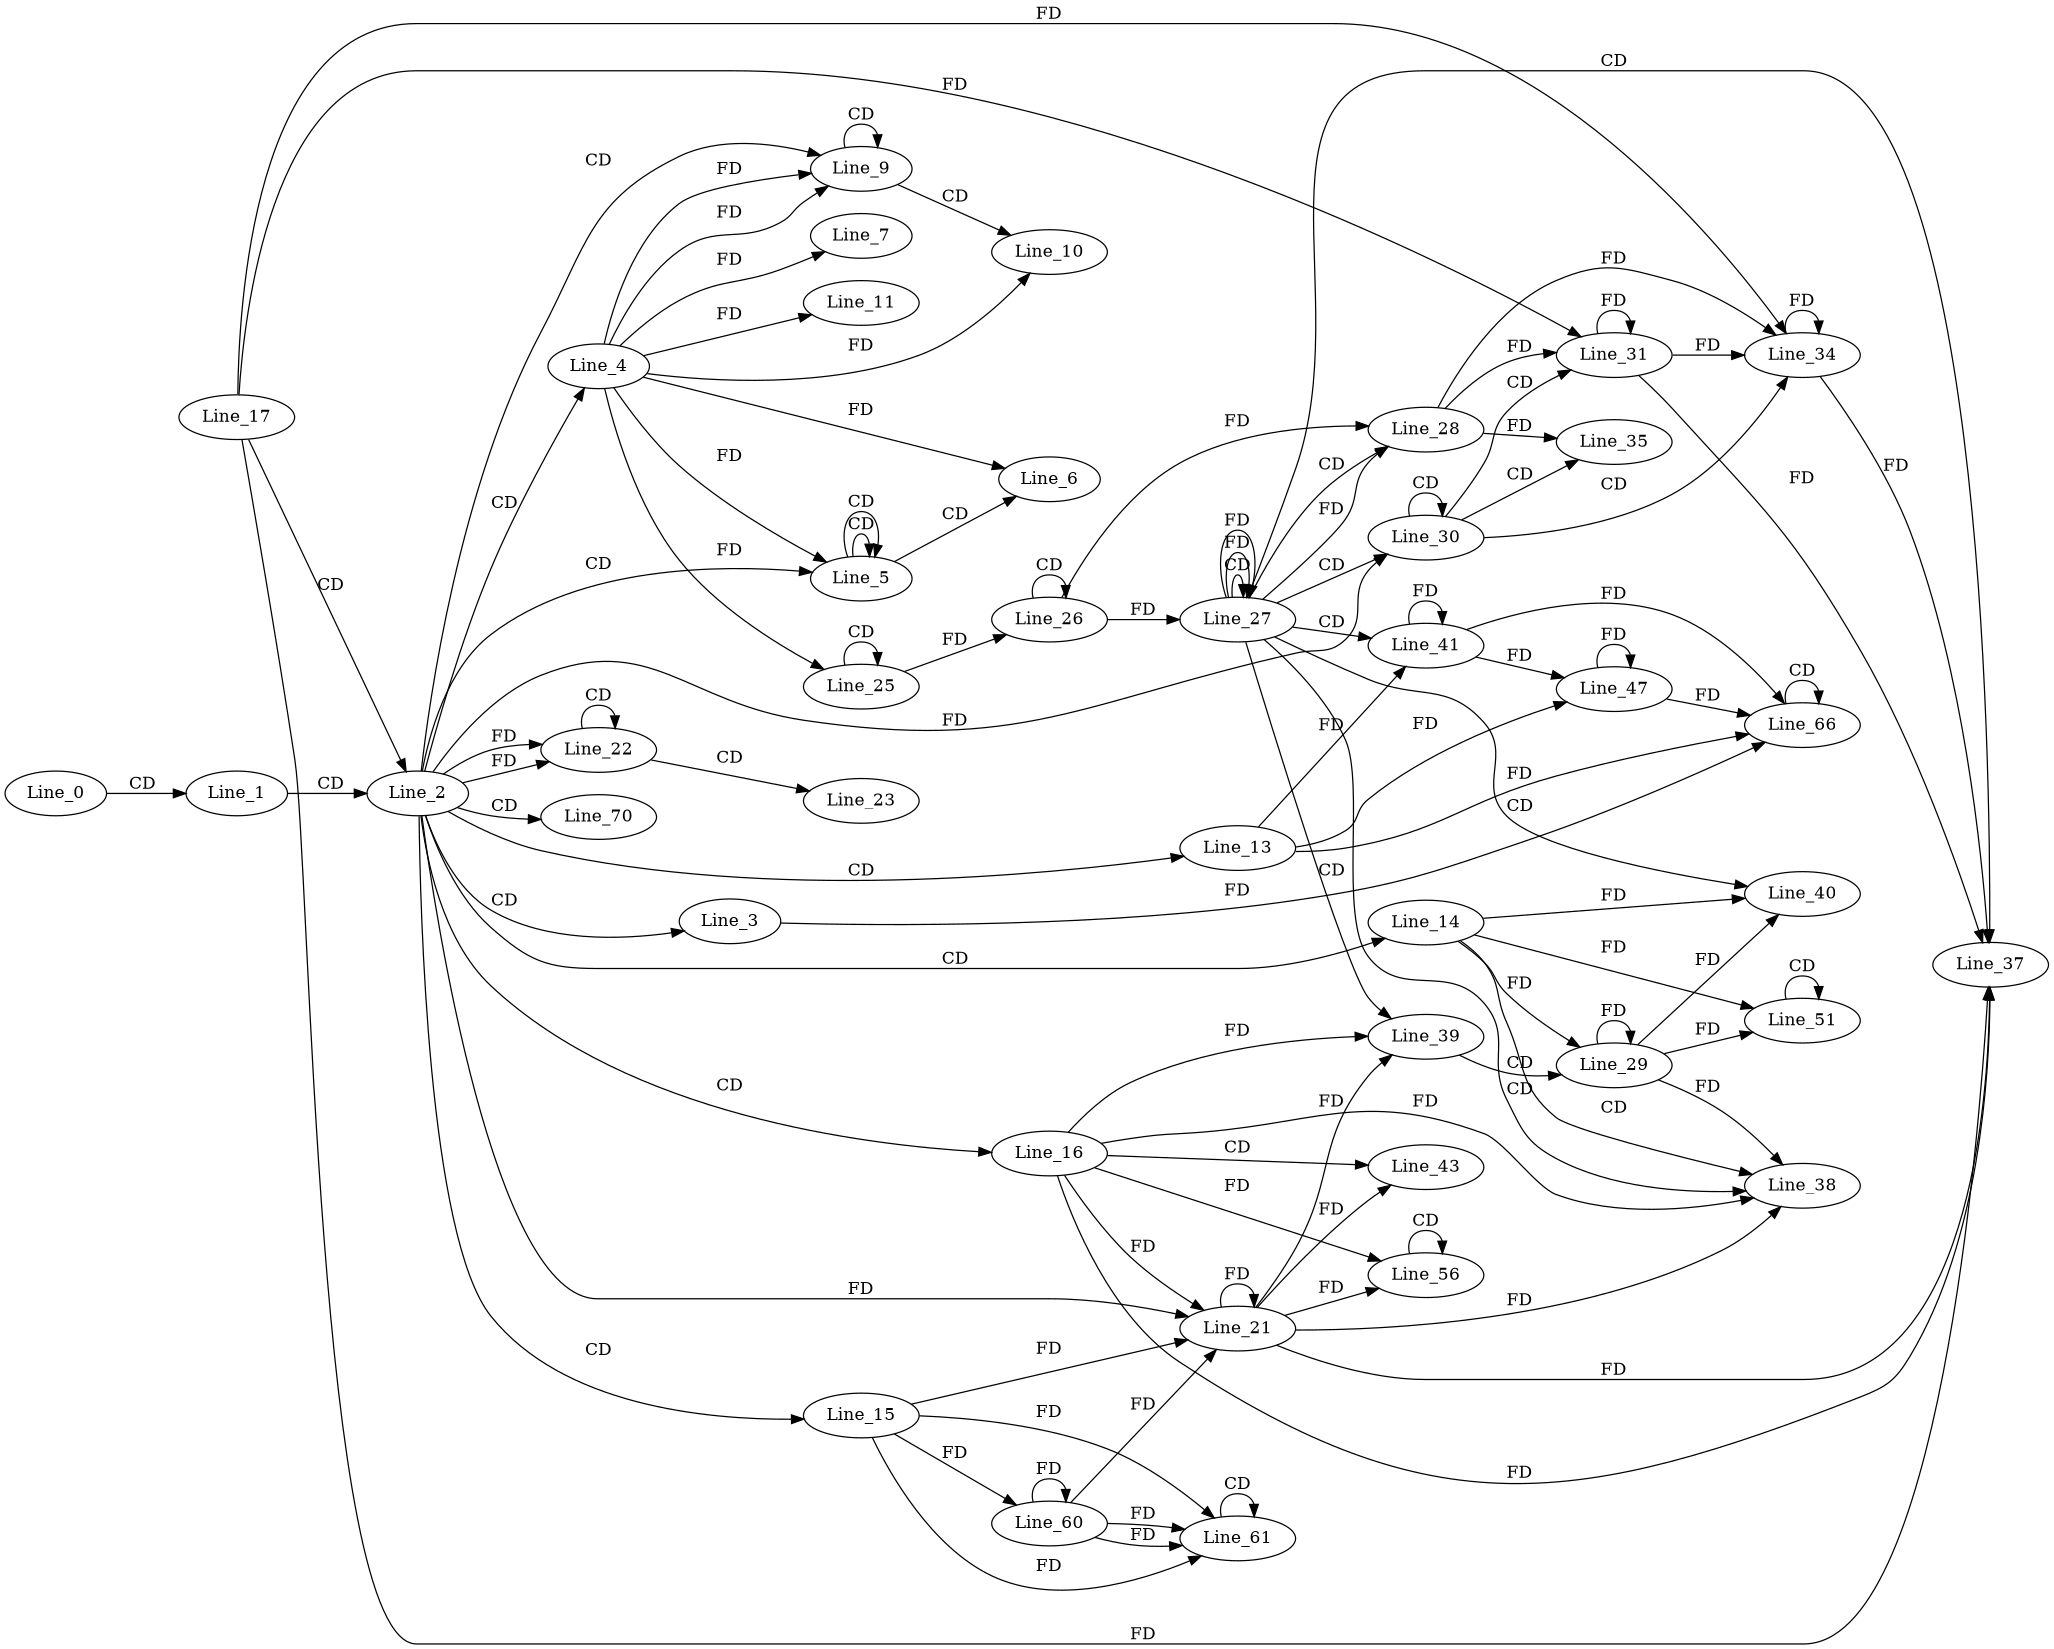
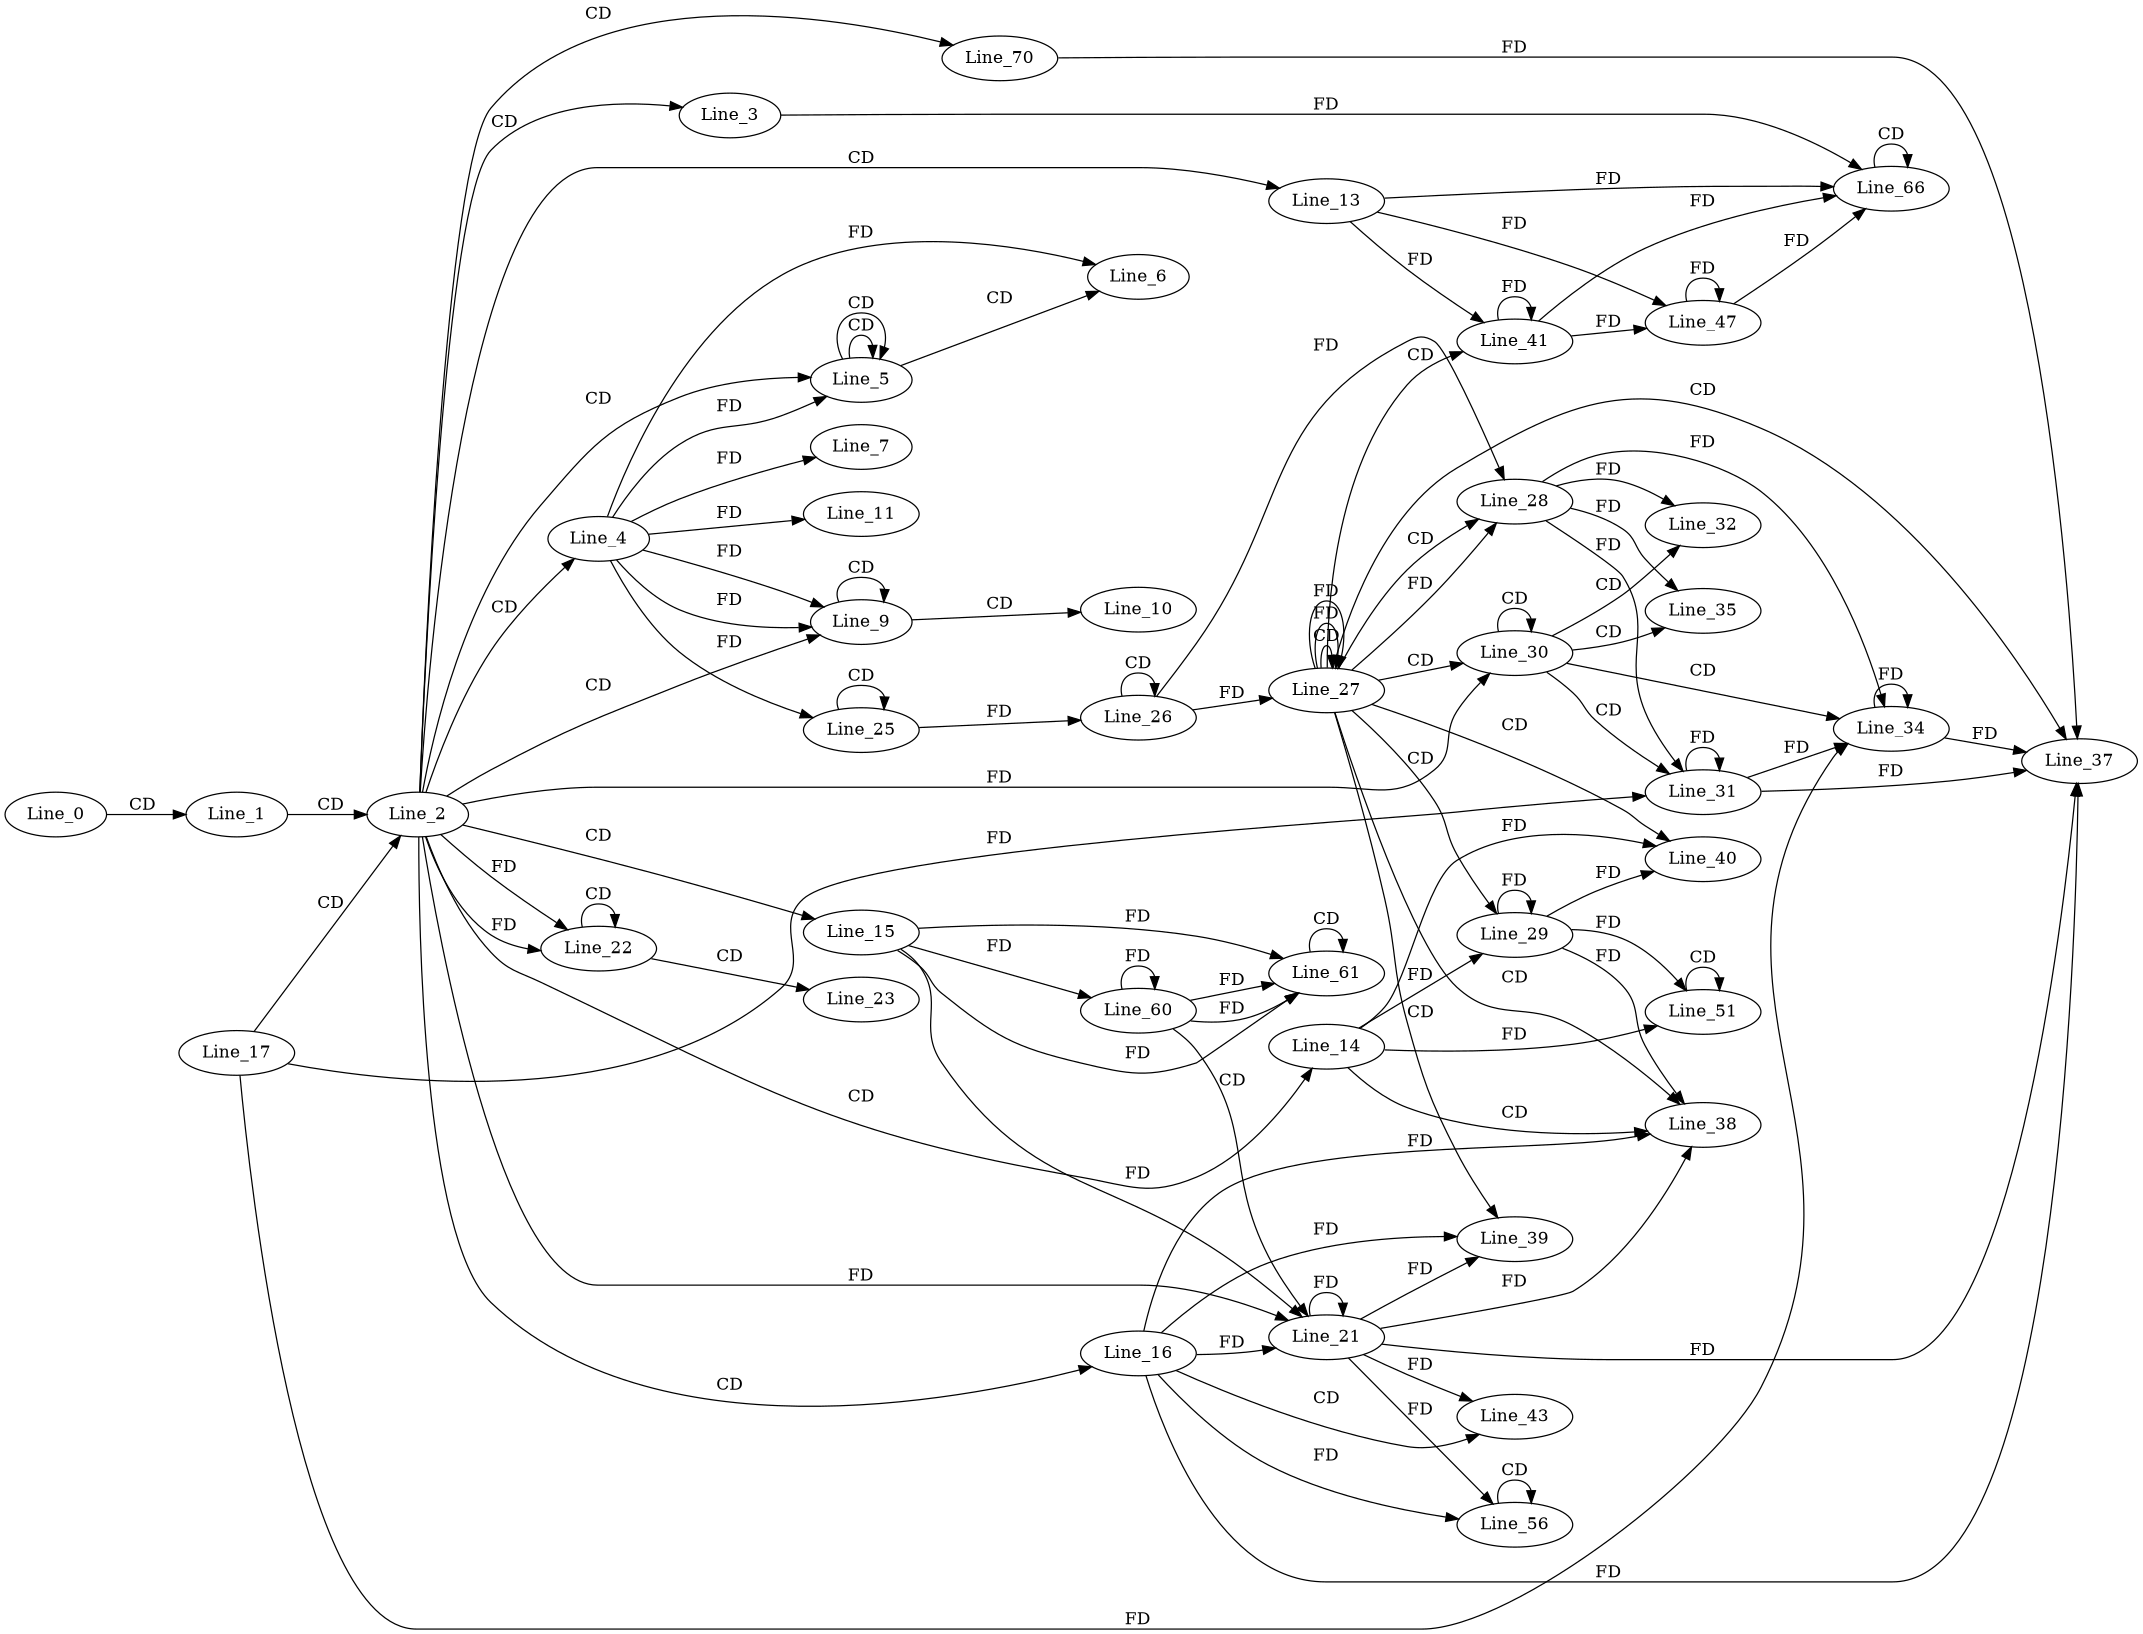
edge "Line_4" -> "Line_10": removed, label "FD"
node "Line_32": added
edge "Line_39" -> "Line_29": now "Line_27" -> "Line_29"
edge "Line_60" -> "Line_21": label "FD" -> "CD"
edge "Line_17" -> "Line_37": now "Line_70" -> "Line_37"
